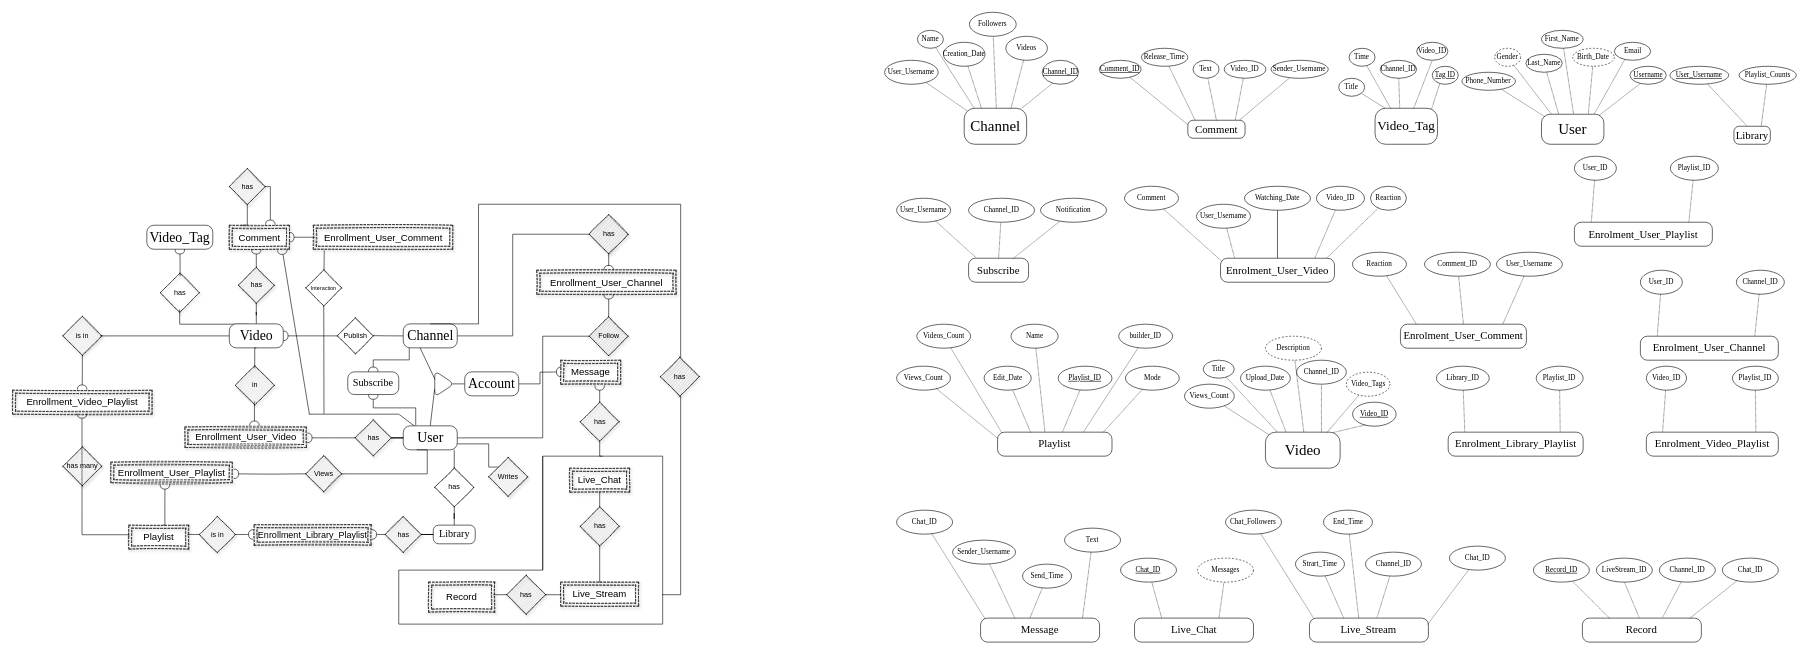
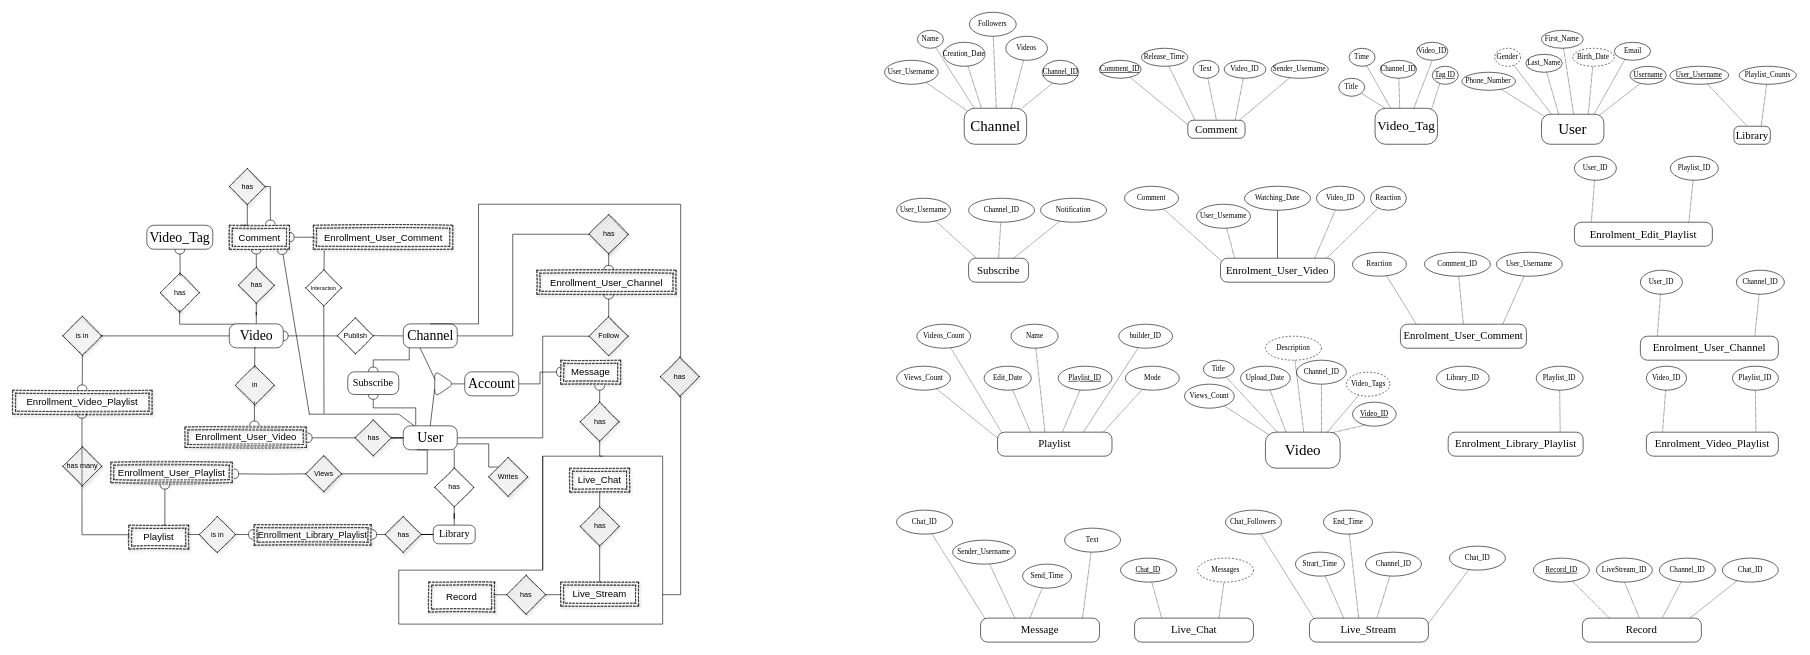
node "Enrolment_User_Playlist": label "Enrolment_User_Playlist" -> "Enrolment_Edit_Playlist"
node "Follow": fillcolor #bdbdbd -> #e3e3e3
edge "Library_ID" -- "Enrolment_Library_Playlist": removed
